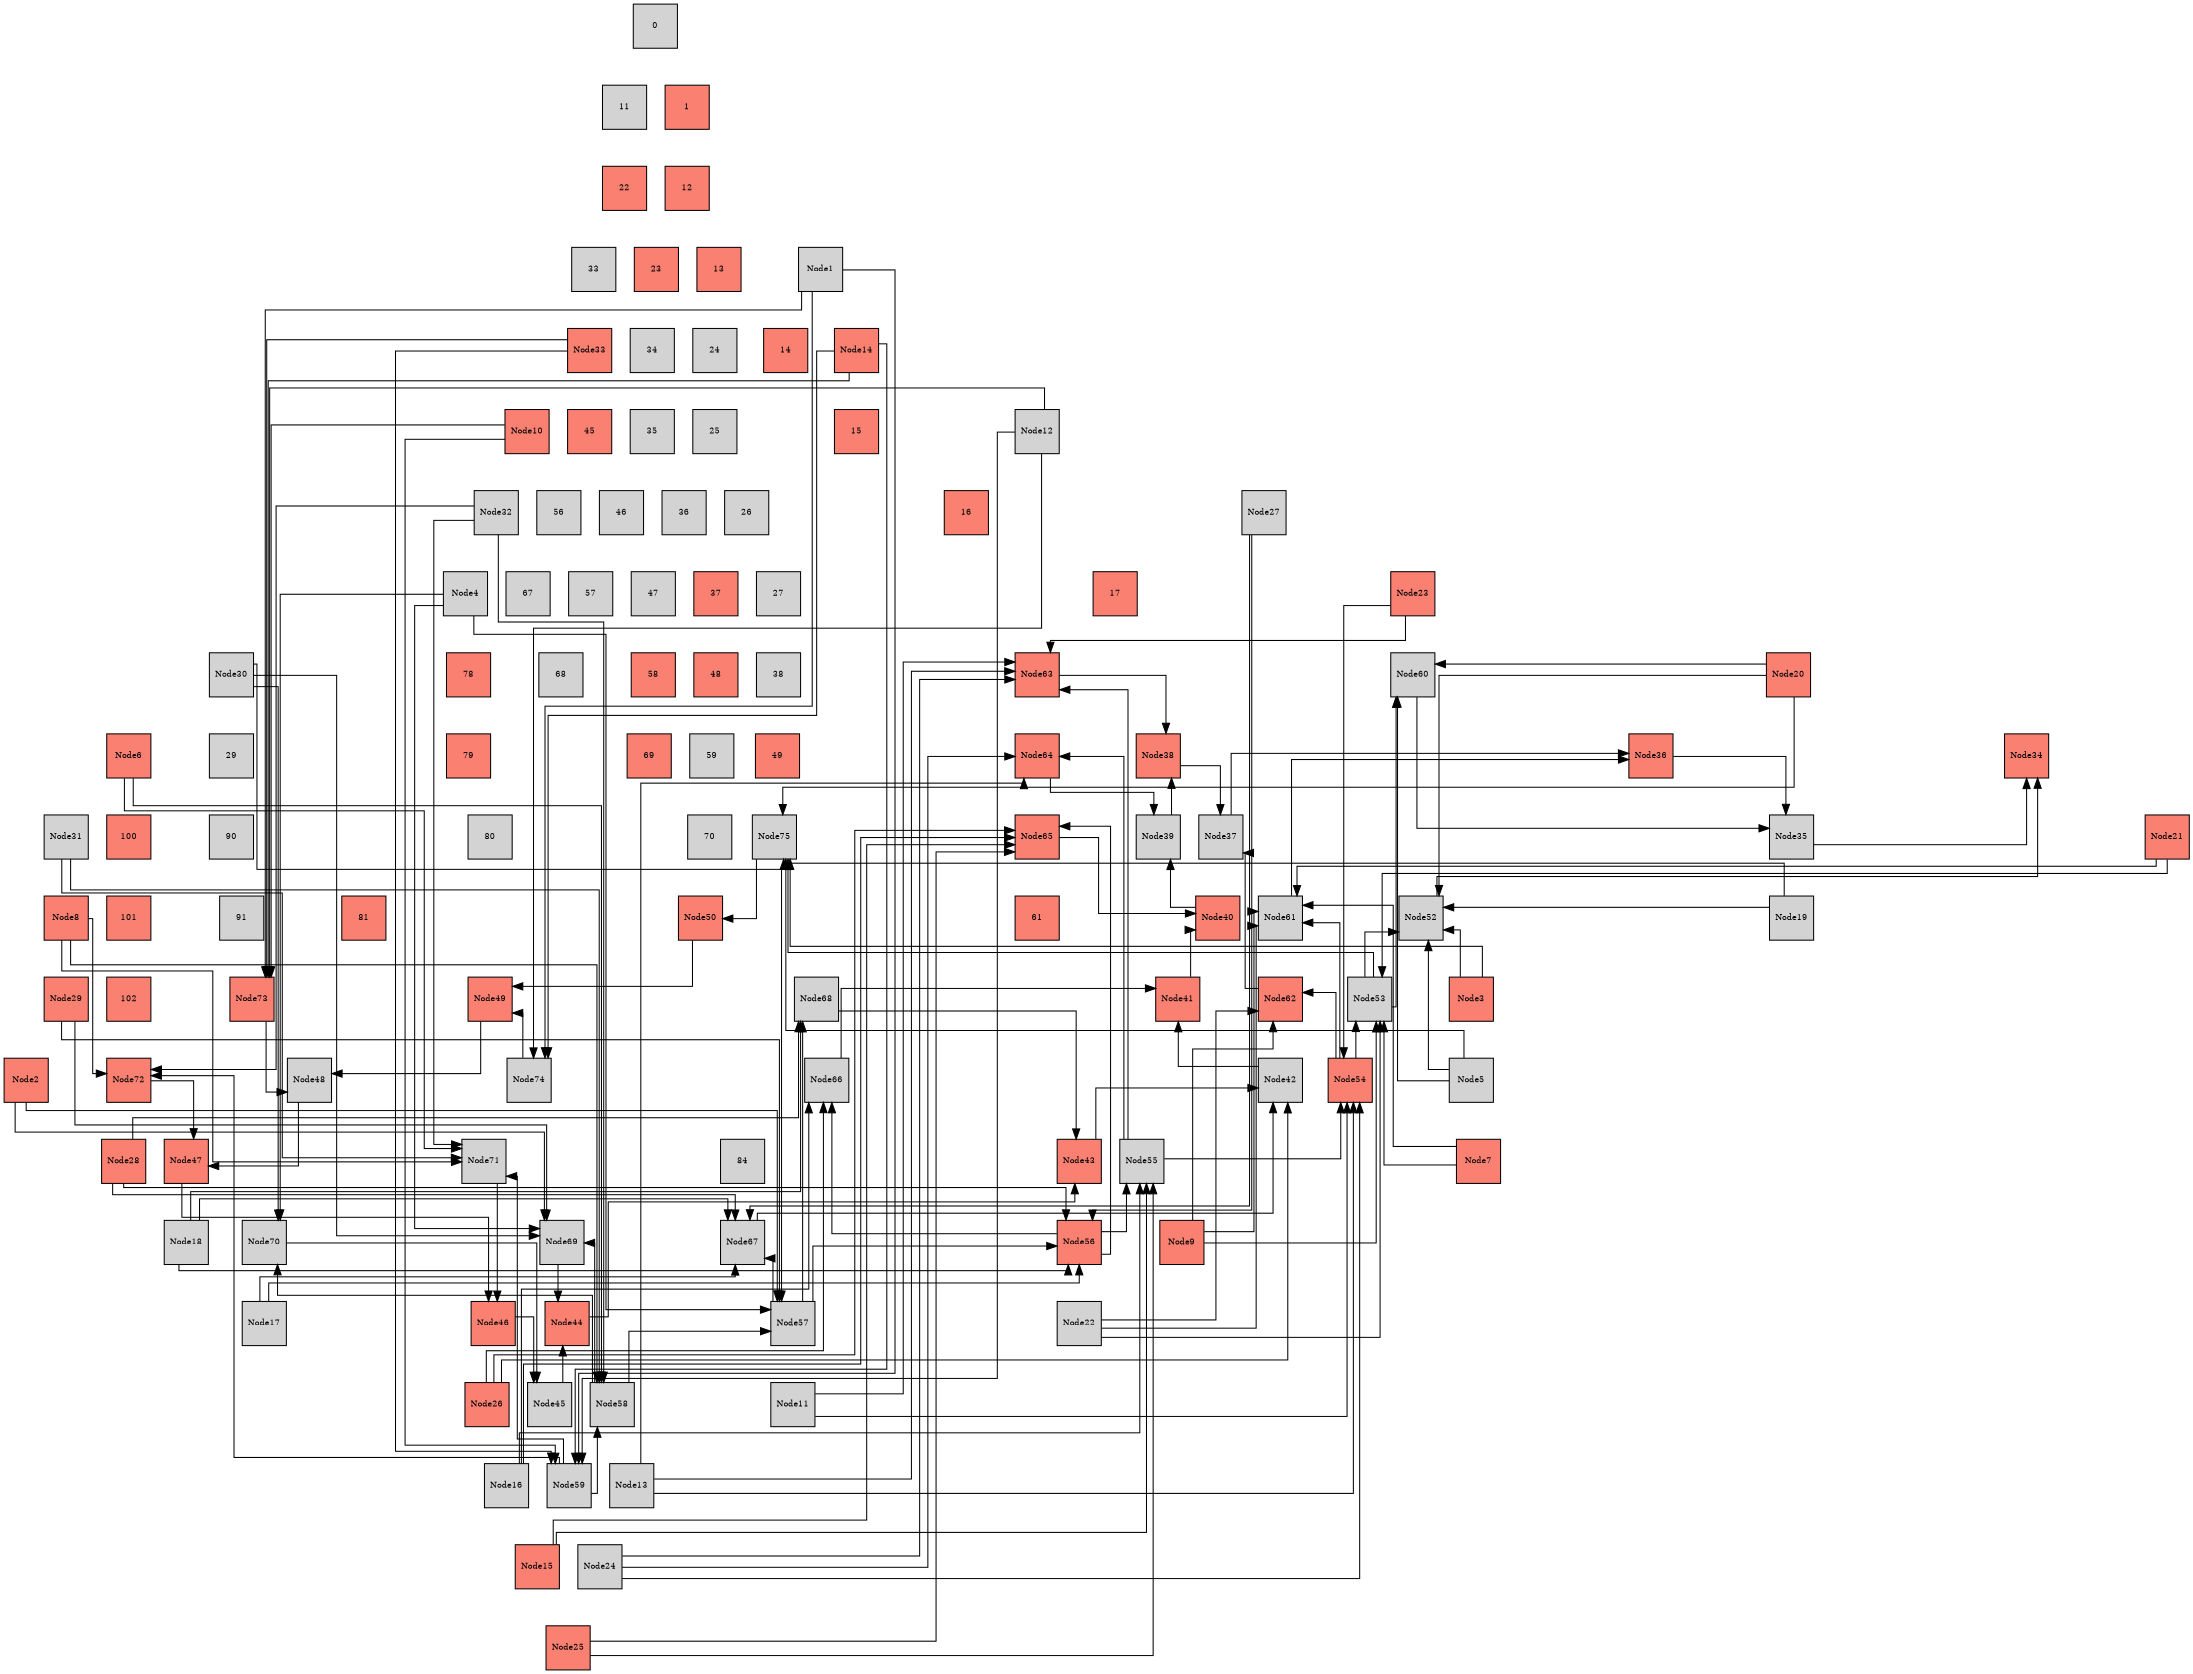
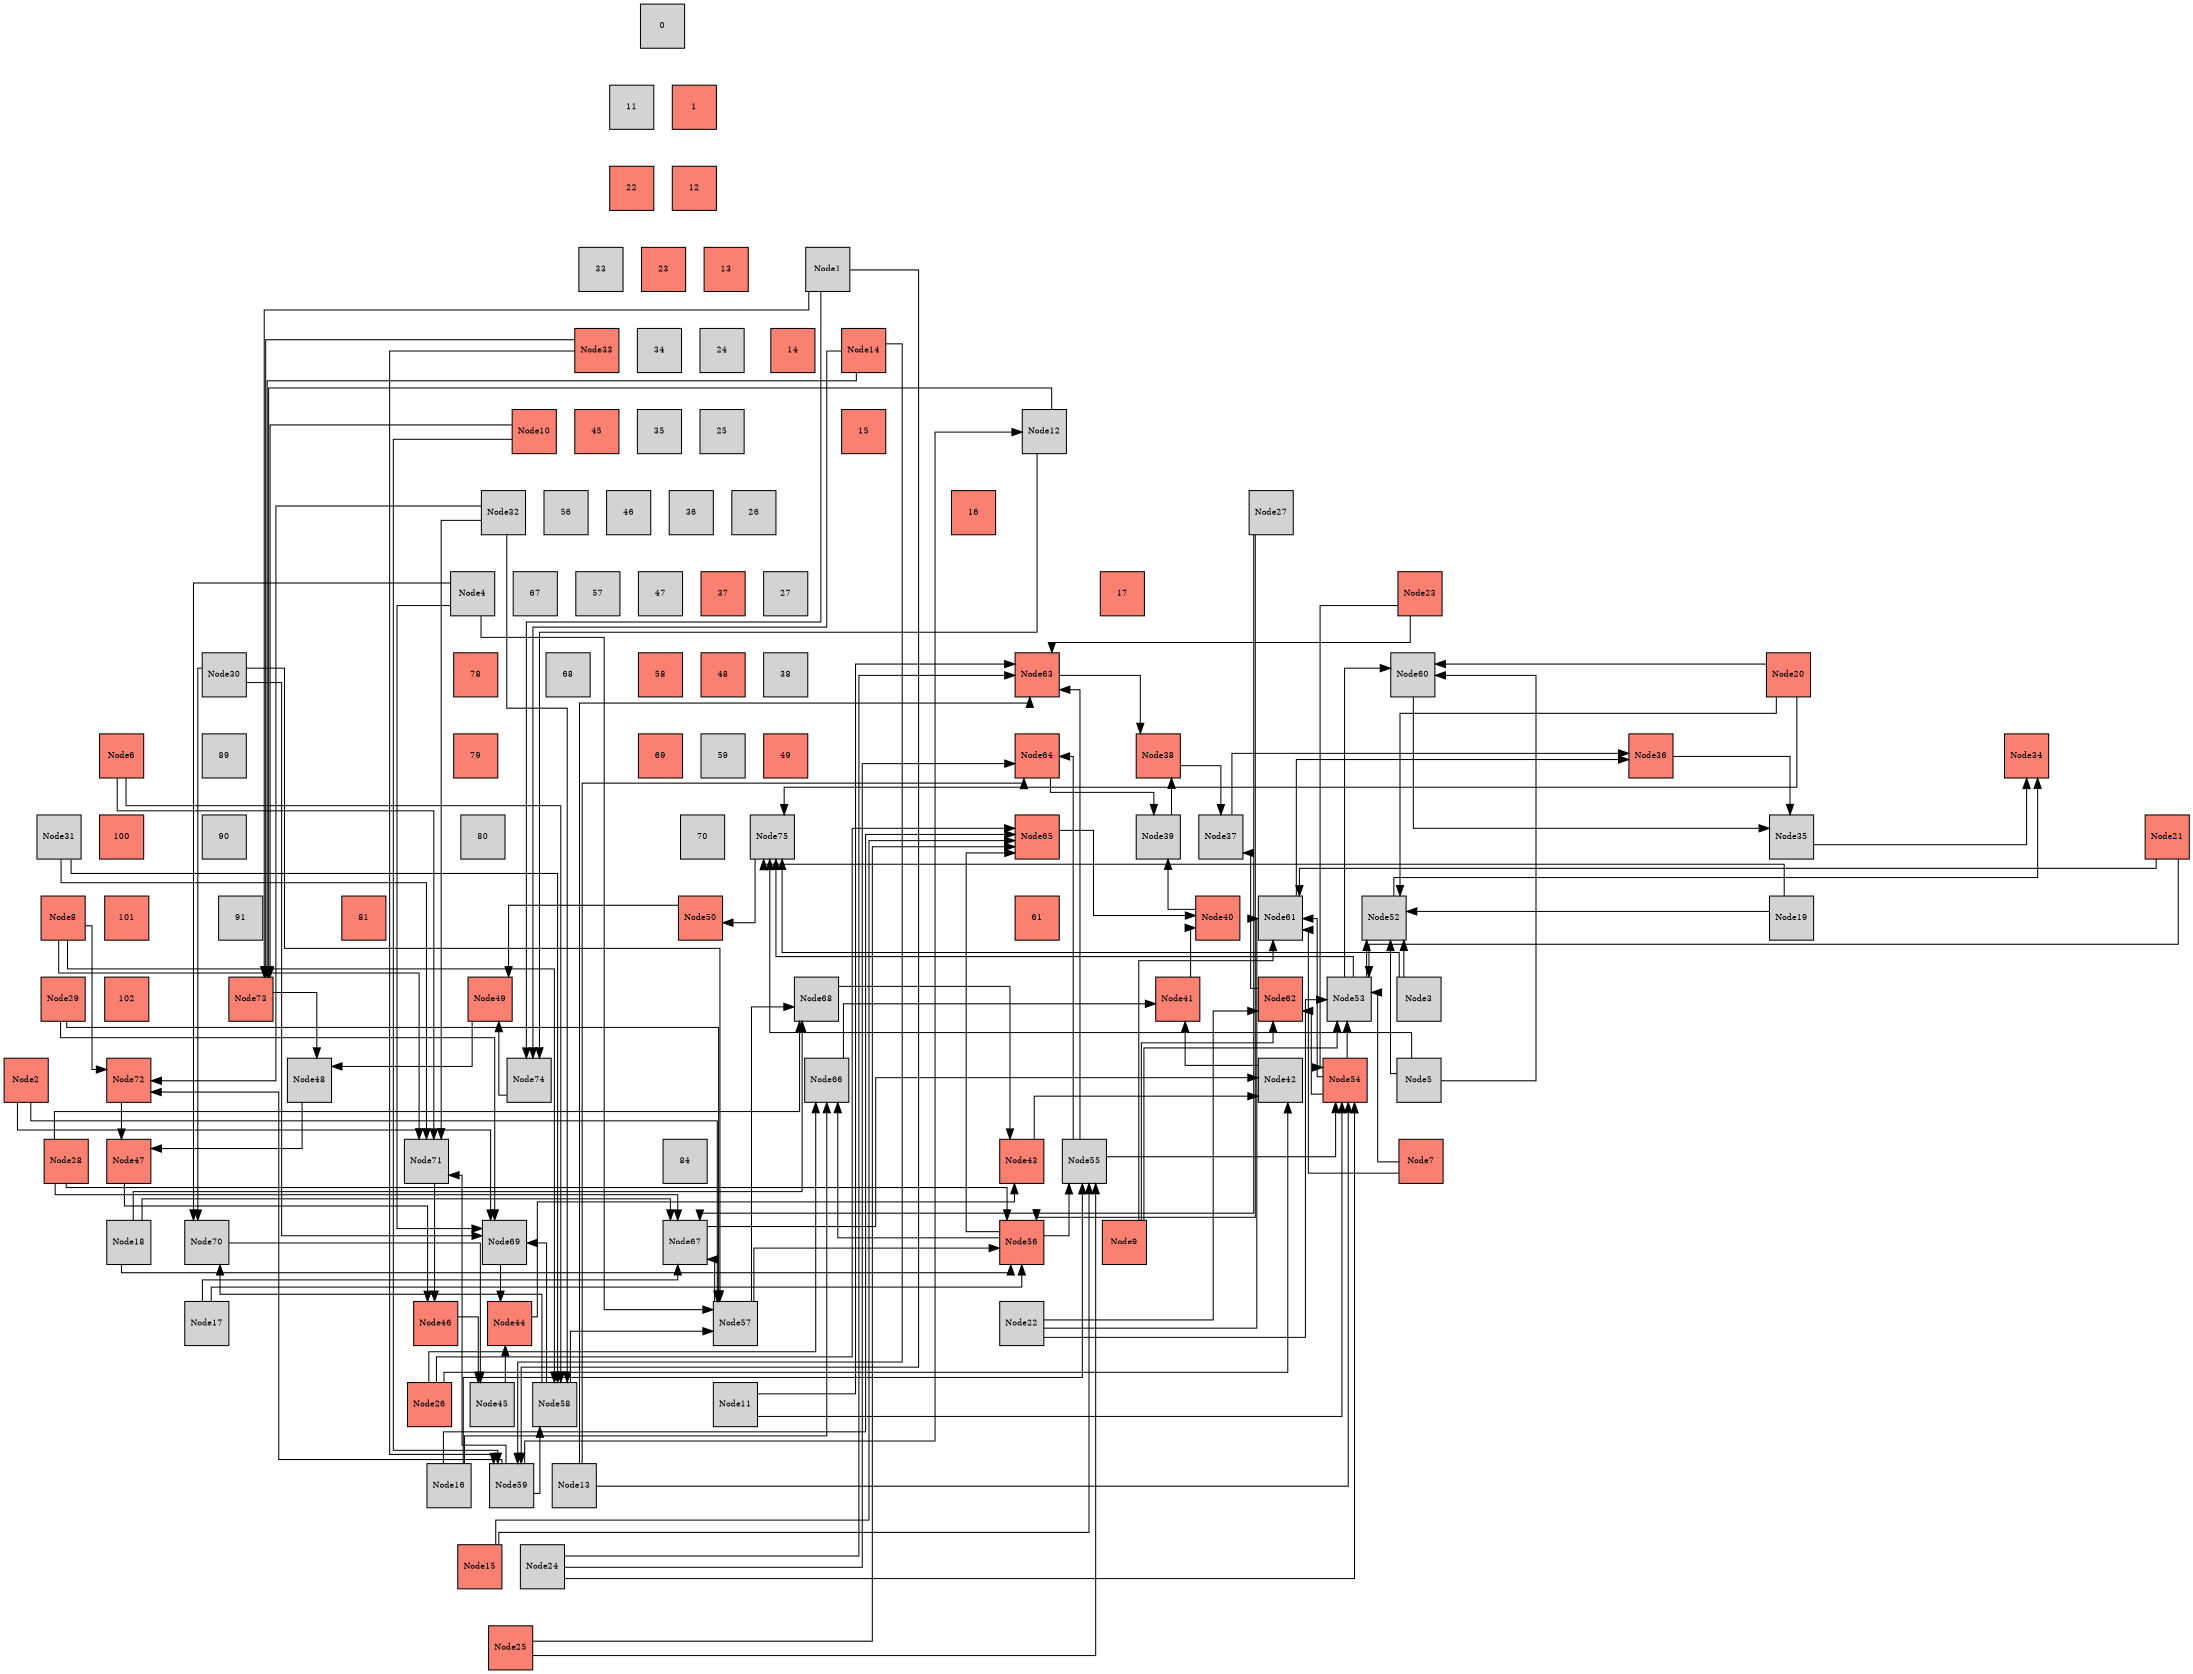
node "29": label "29" -> "89"
node "Node3": fillcolor salmon -> lightgrey
edge "Node12" -> "Node59": reversed
